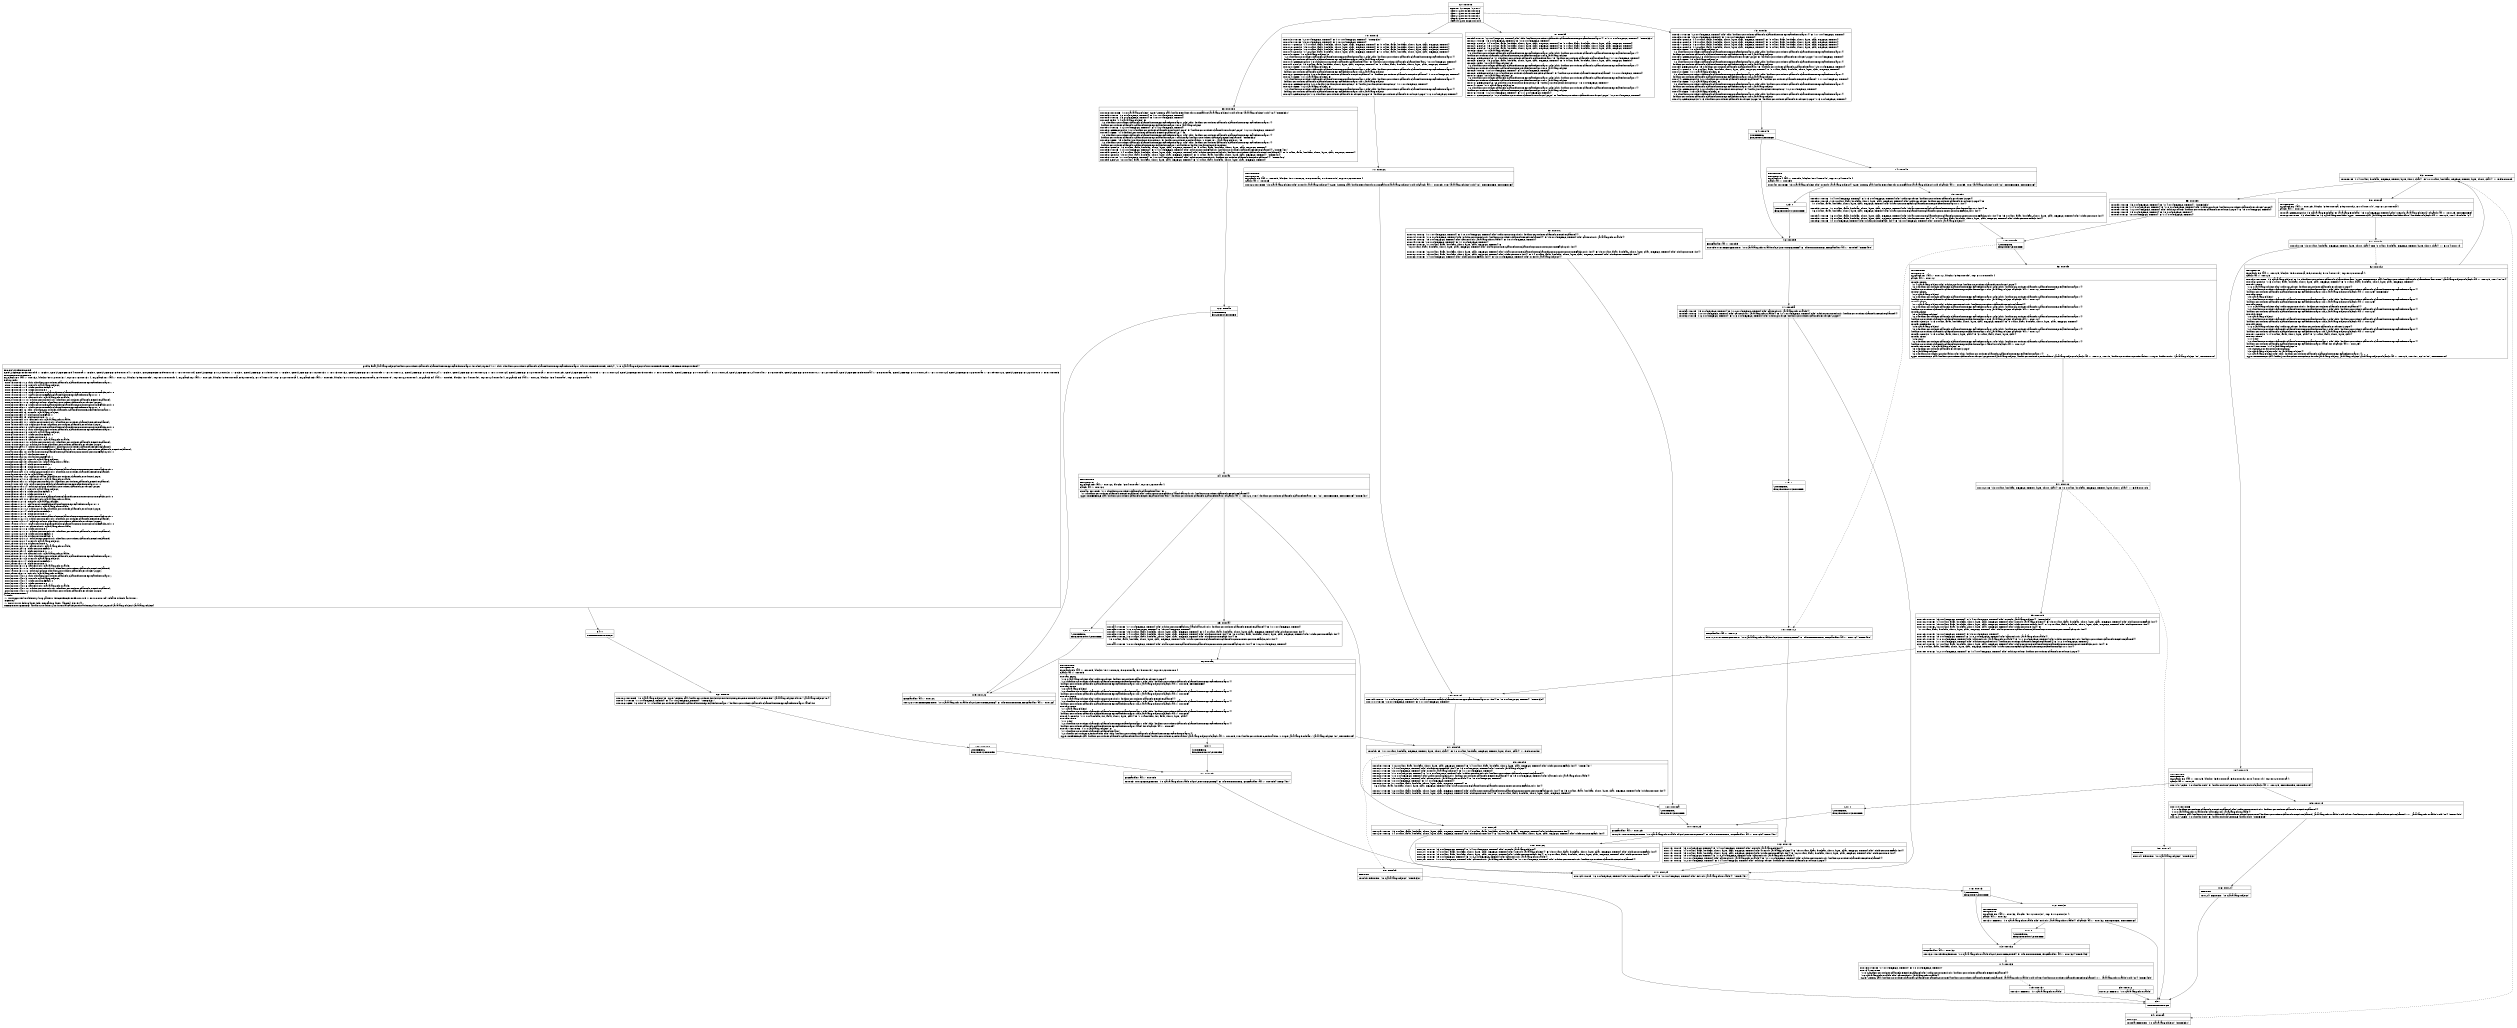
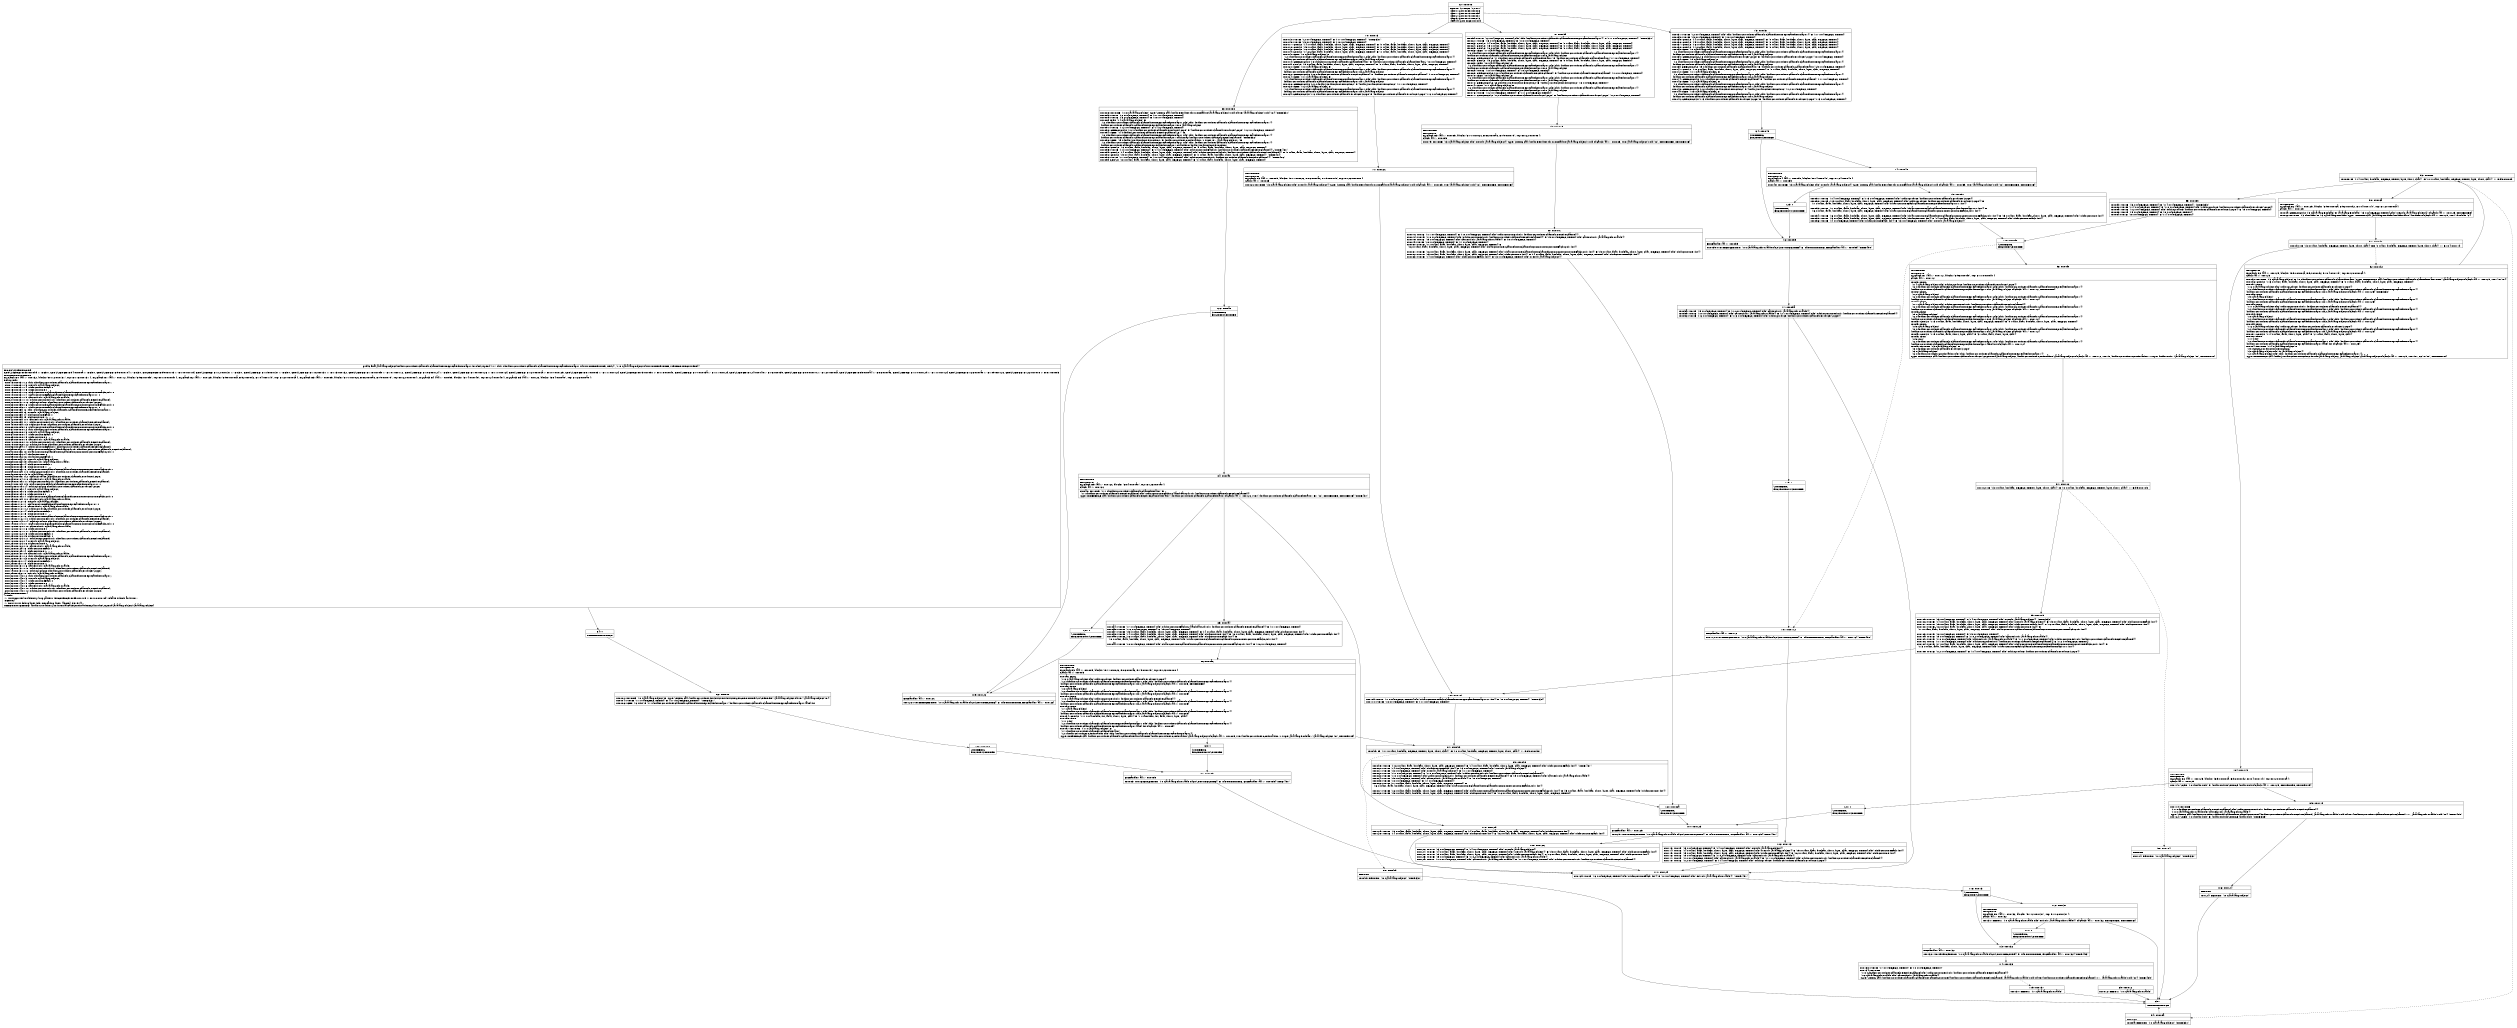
node "79: 0x0079": added
node "96: 0x00f0": text "0x00f9: NEEDED" -> "0x00f9: IPUT"
edge "65: ?" -> "94: 0x00ea": reversed
